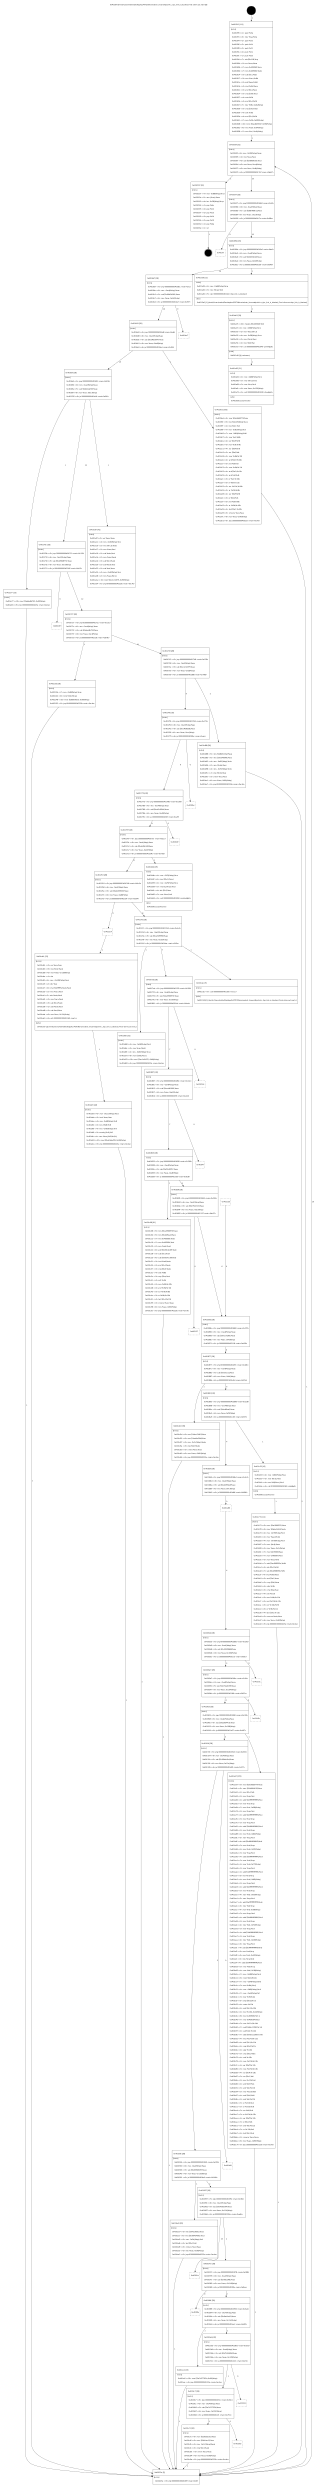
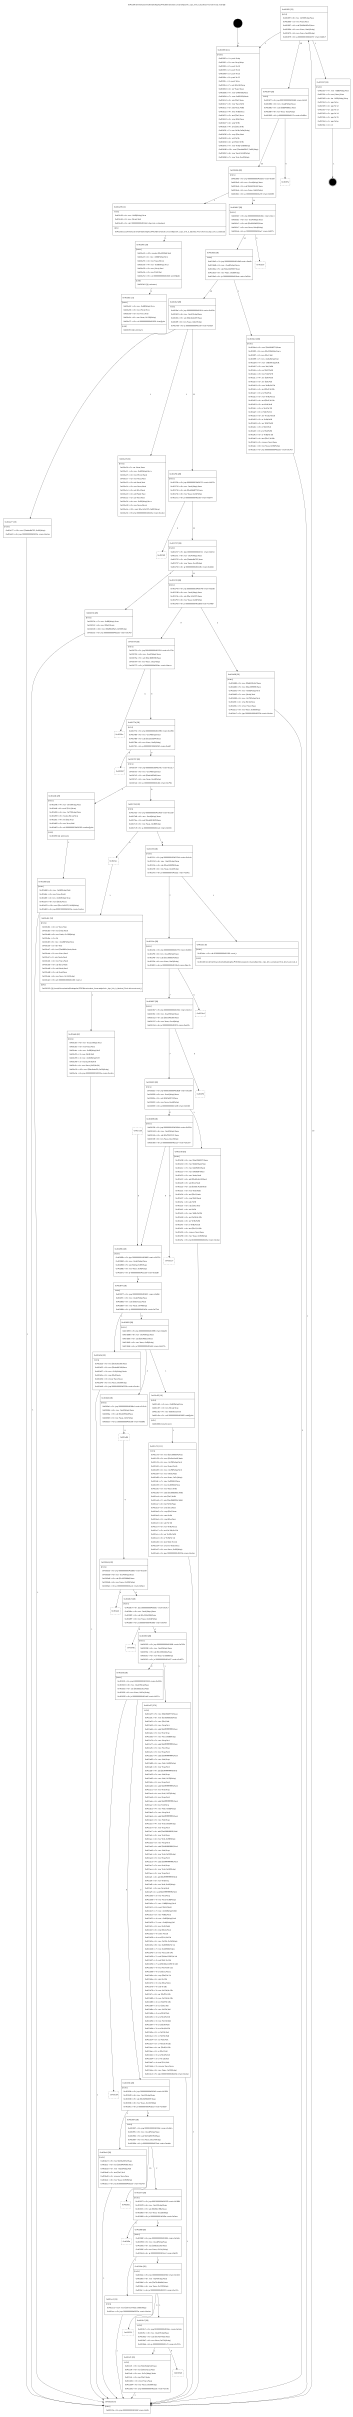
edge "0x4015f0 [111]" -> "0x40165f [32]": reversed
edge "0x4017cf [28]" -> "0x401d68 [32]": now "0x401d4b [29]" -> "0x401d68 [32]"
